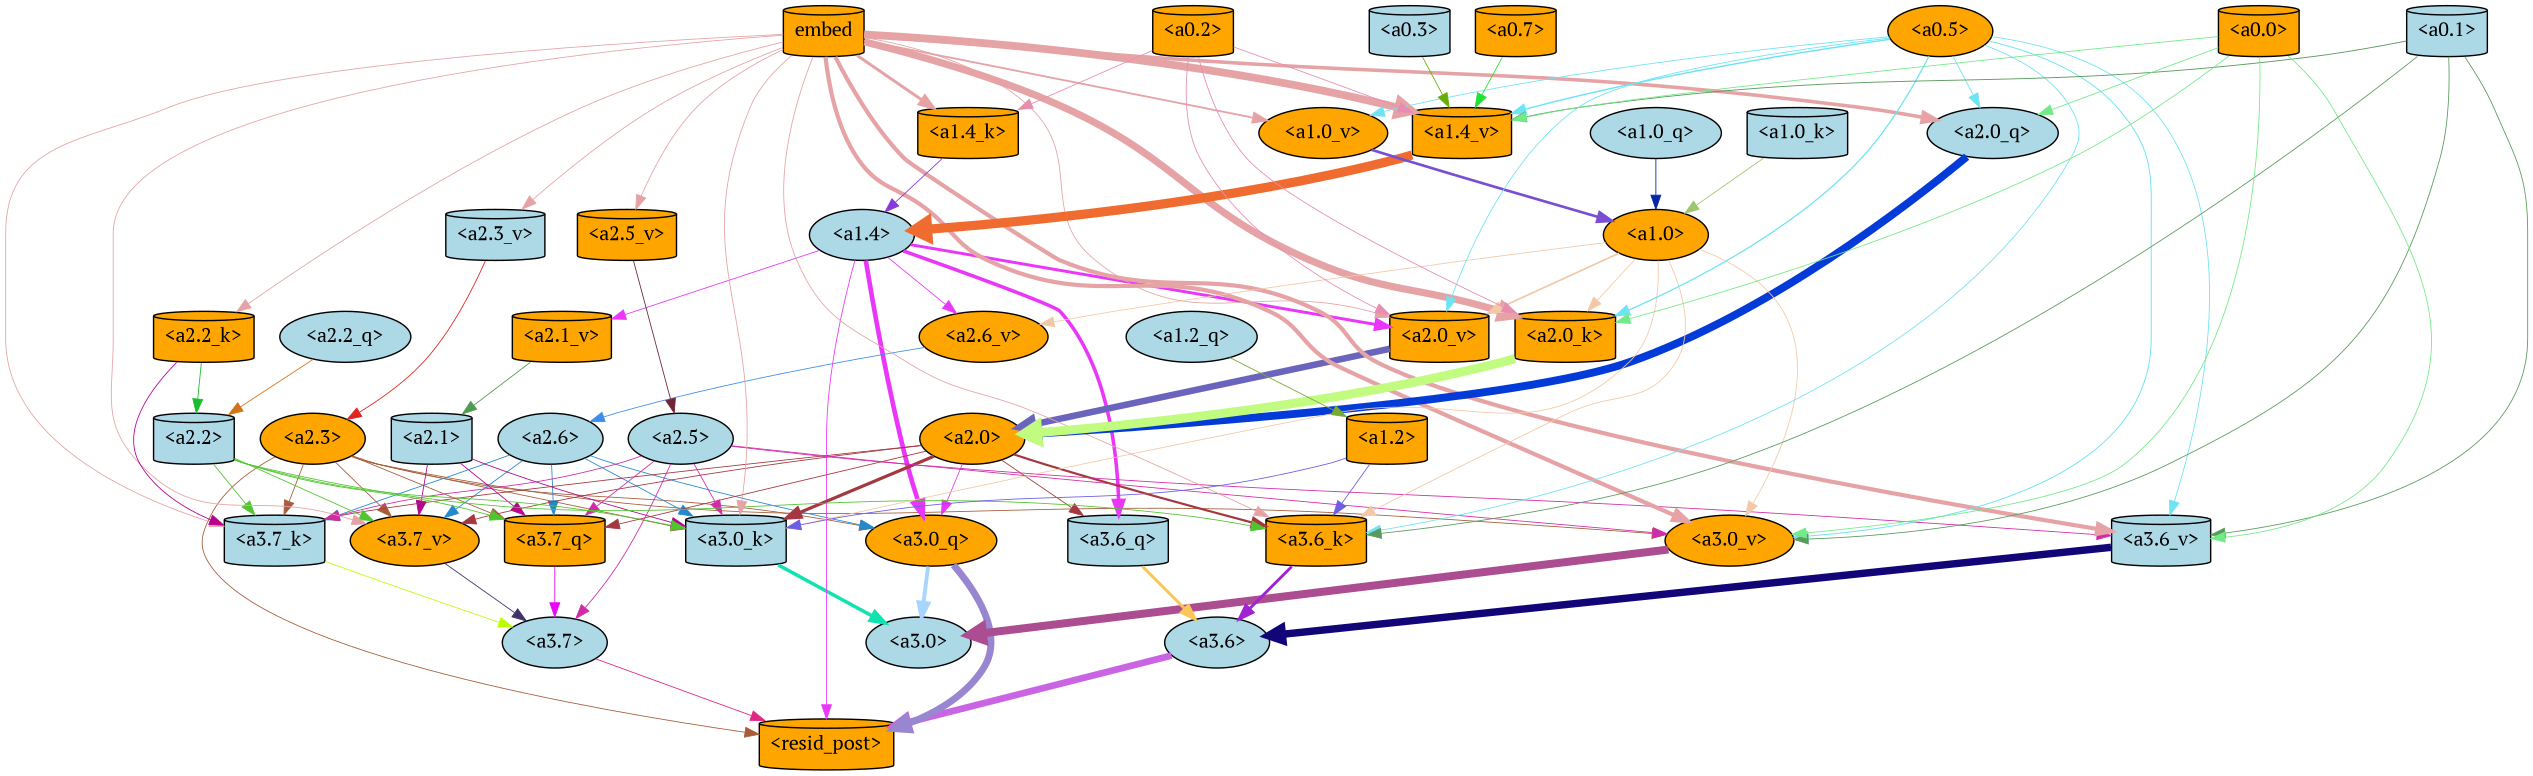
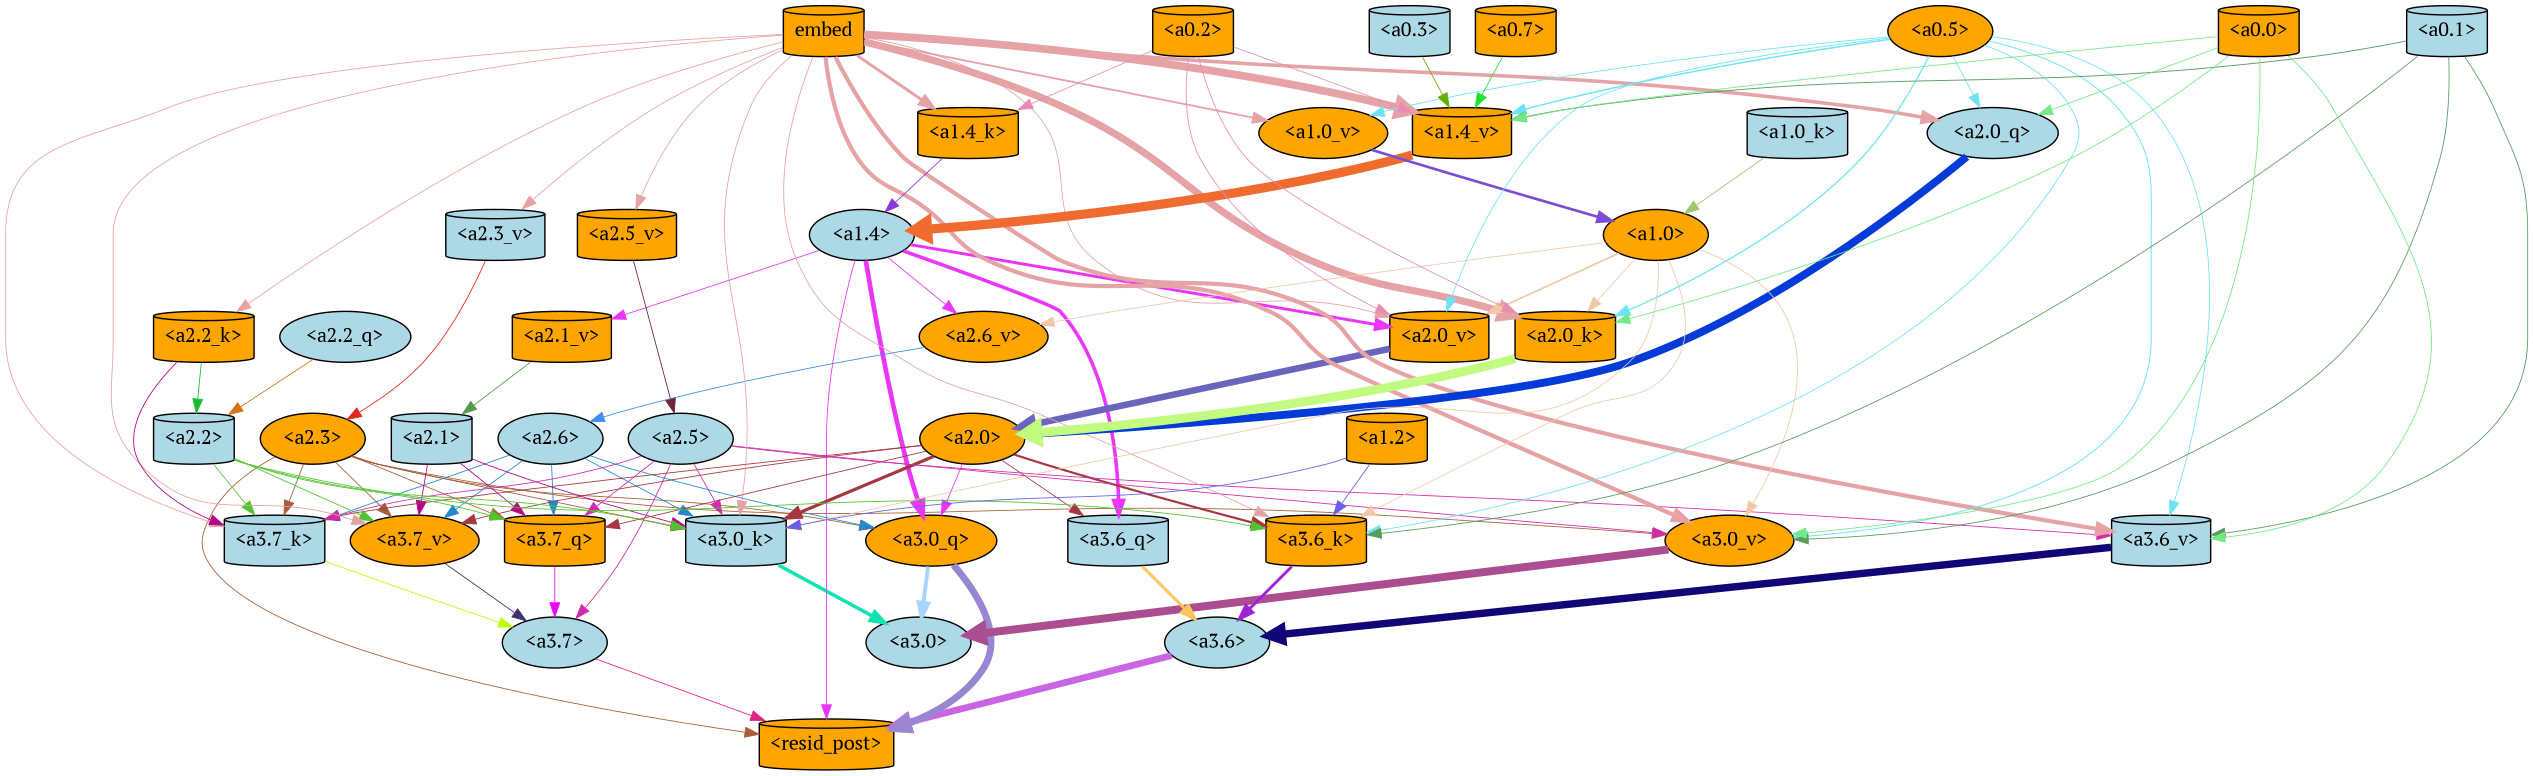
node "<a1.0_q>": removed
node "<a1.2_q>": removed
